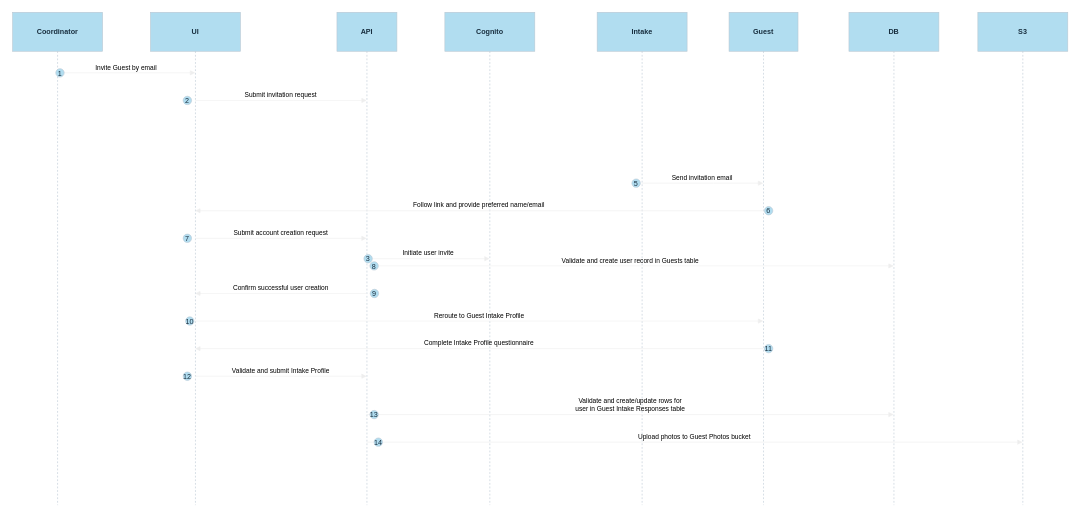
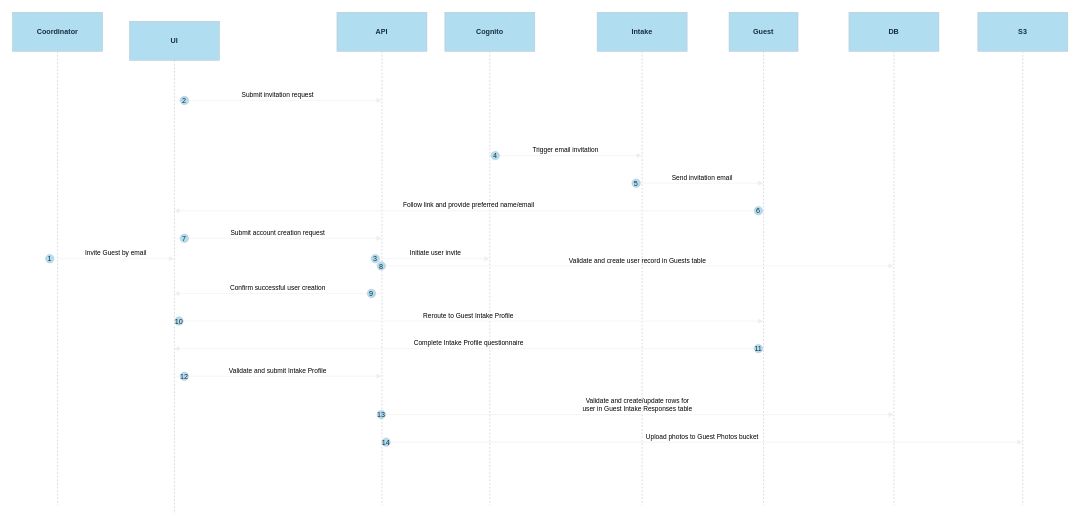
edge "Cognito" -> "Intake": added, labels "Trigger email invitation", "4"
node "UI": moved (195, 259) -> (174, 268)
node "API": size 60x493 -> 90x493
